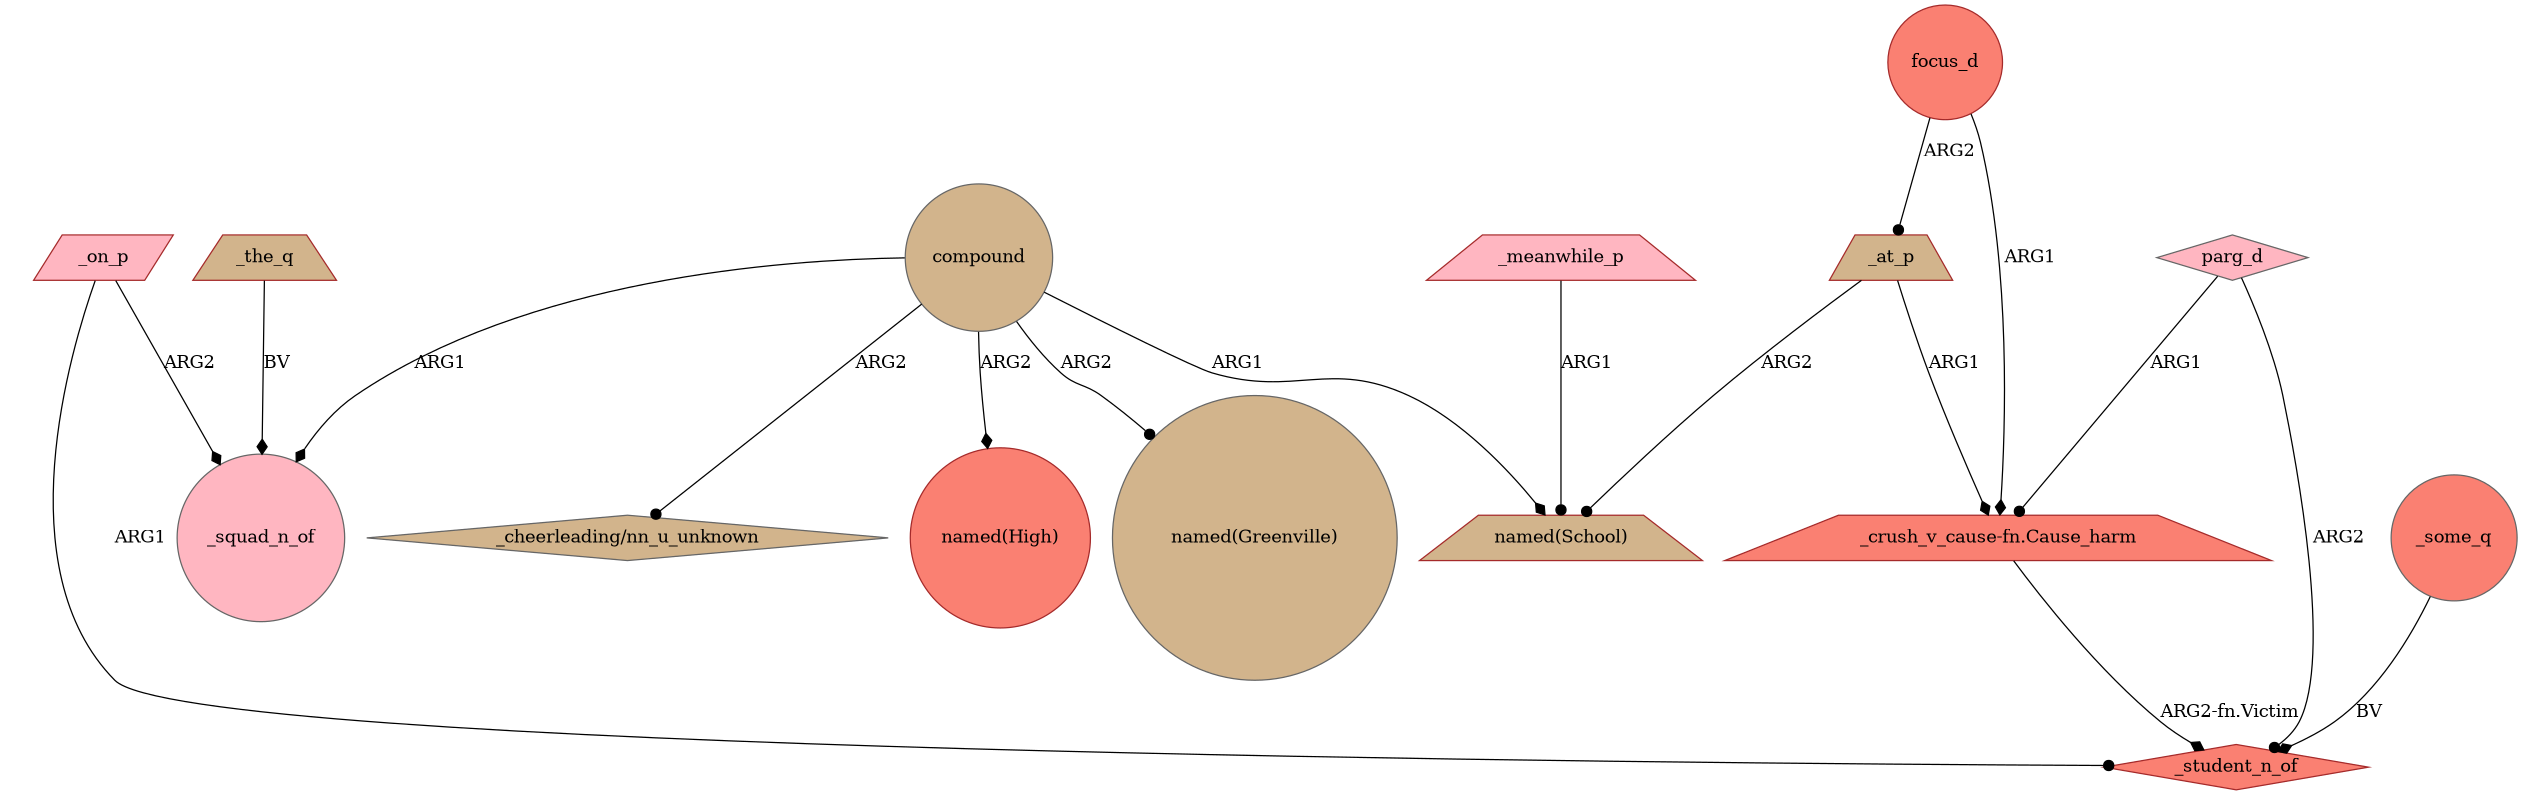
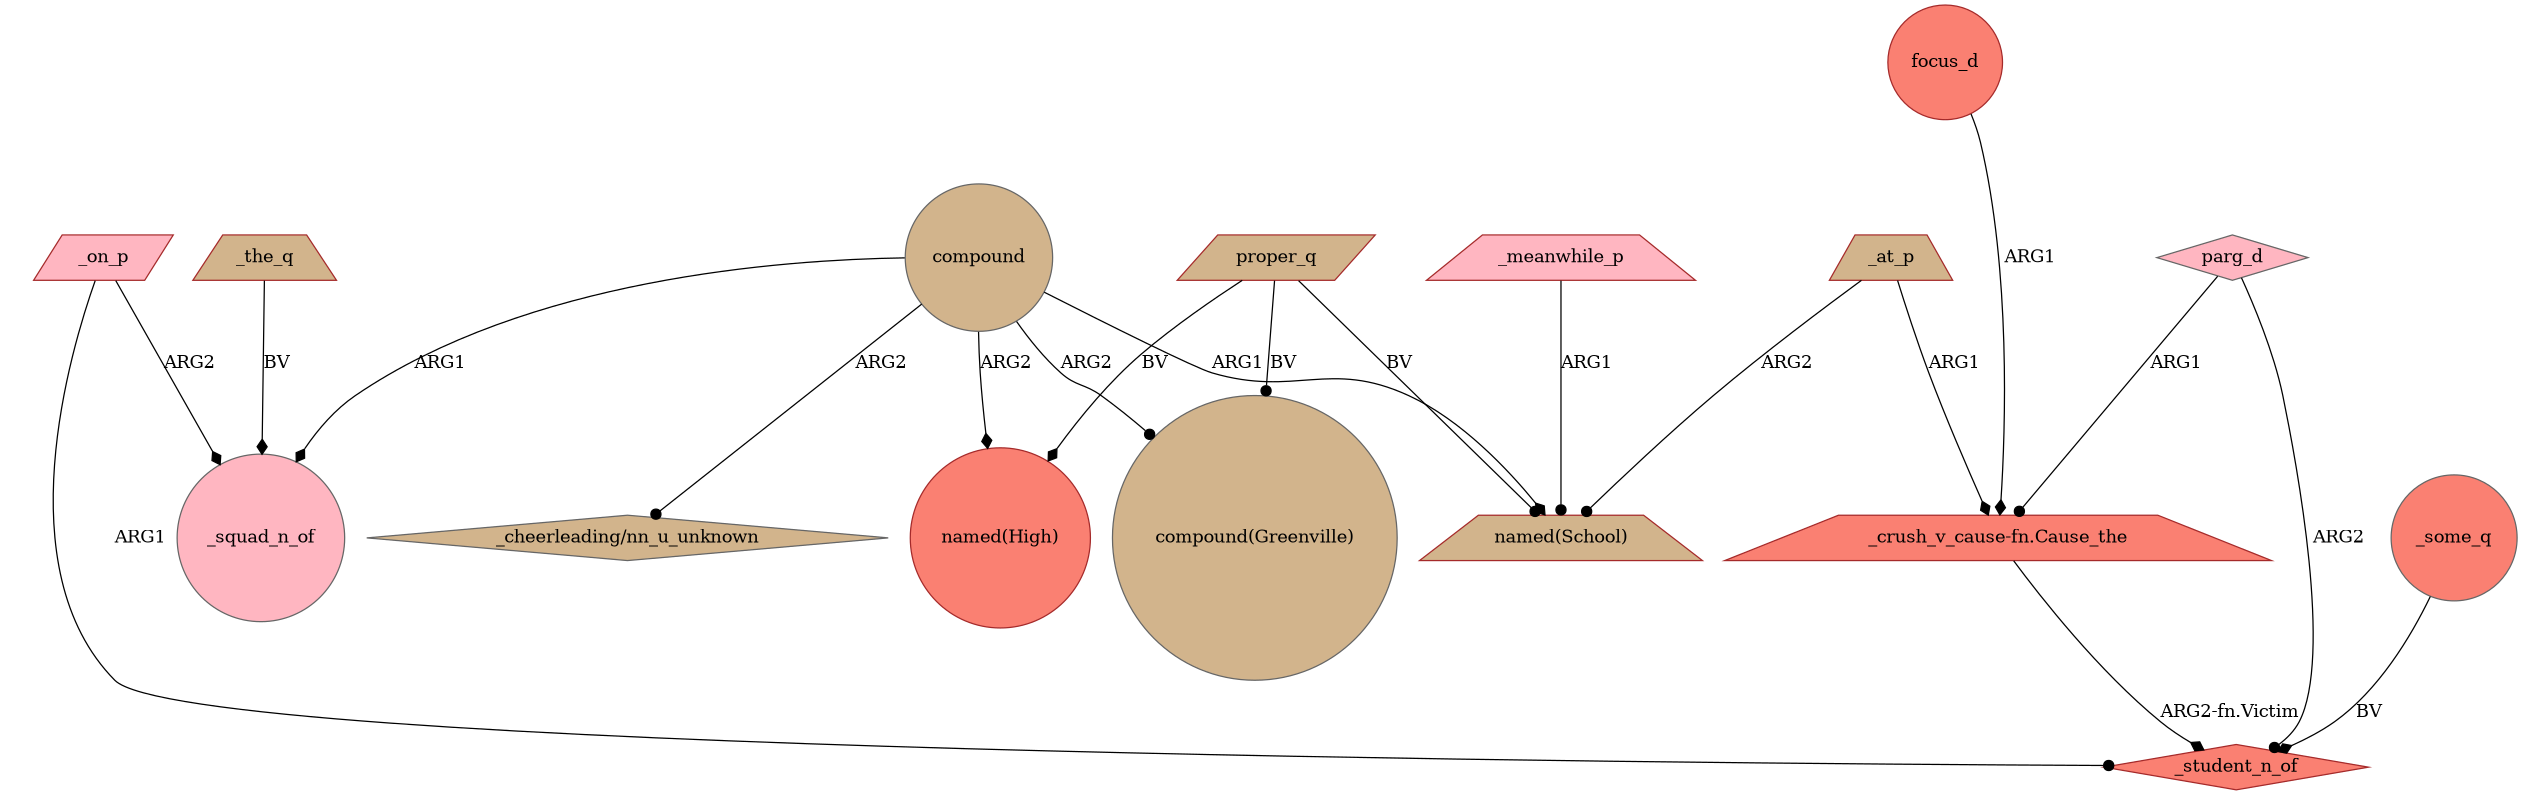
edge "focus_d" -> "_at_p": removed, label "ARG2"
node "proper_q": added
node "named(Greenville)": label "named(Greenville)" -> "compound(Greenville)"
node "_crush_v_cause-fn.Cause_harm": label "_crush_v_cause-fn.Cause_harm" -> "_crush_v_cause-fn.Cause_the"
